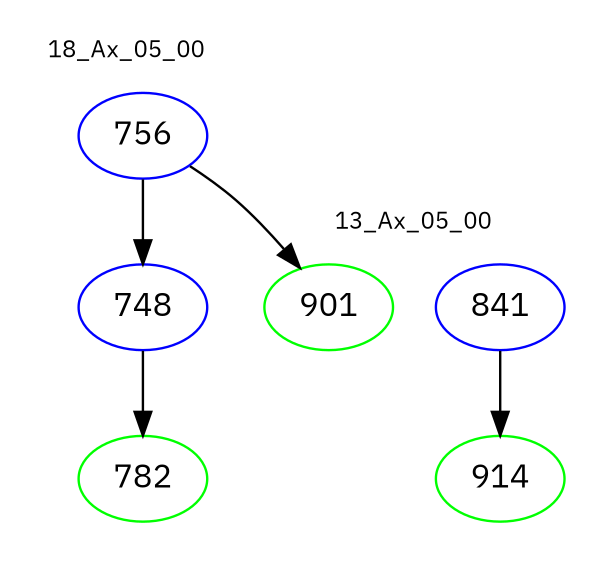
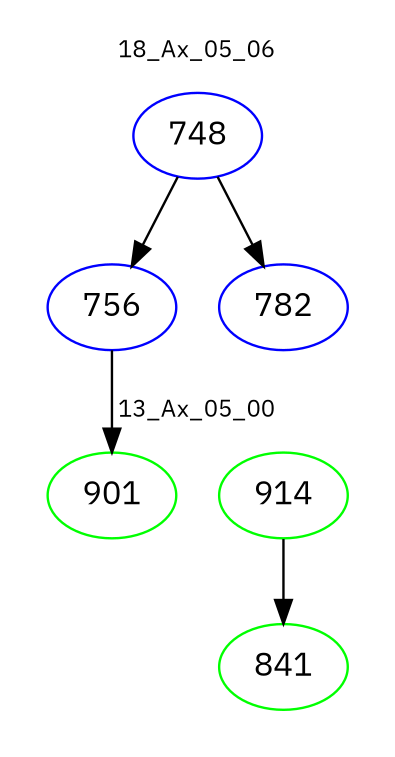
cluster "18_Ax_05_00": label "18_Ax_05_00" -> "18_Ax_05_06"
edge "756" -> "748": reversed
node "841": color blue -> green
edge "841" -> "914": reversed
node "782": color green -> blue
